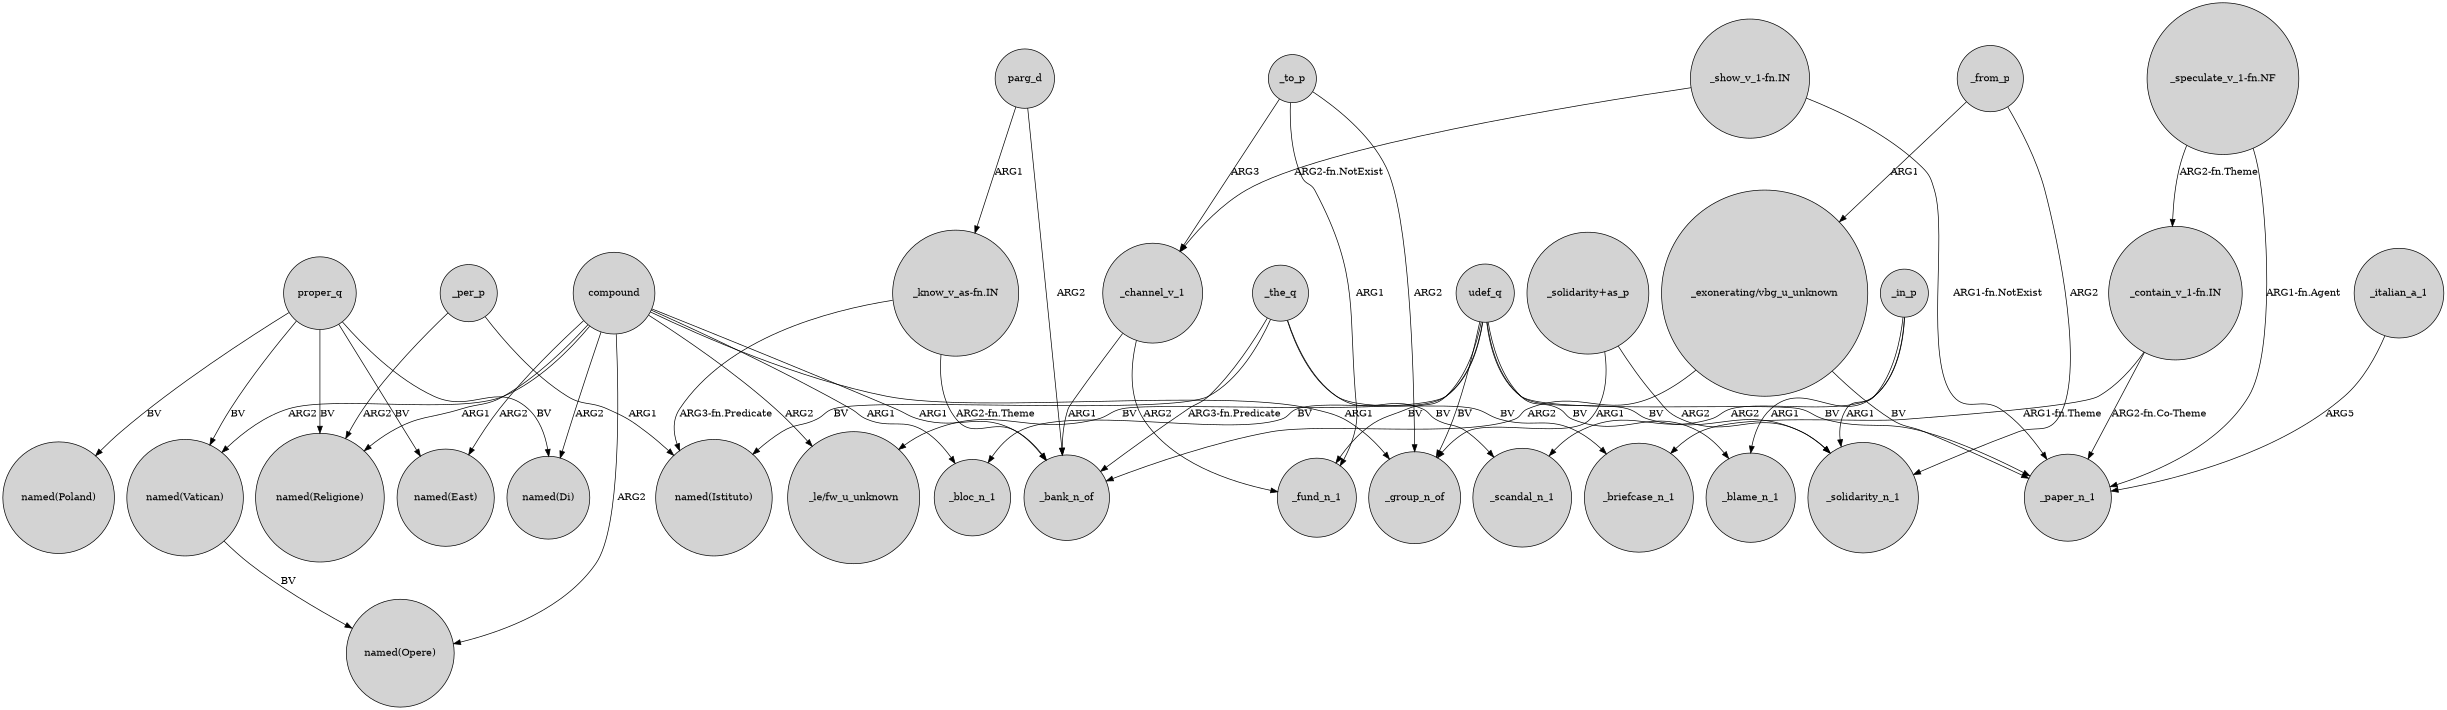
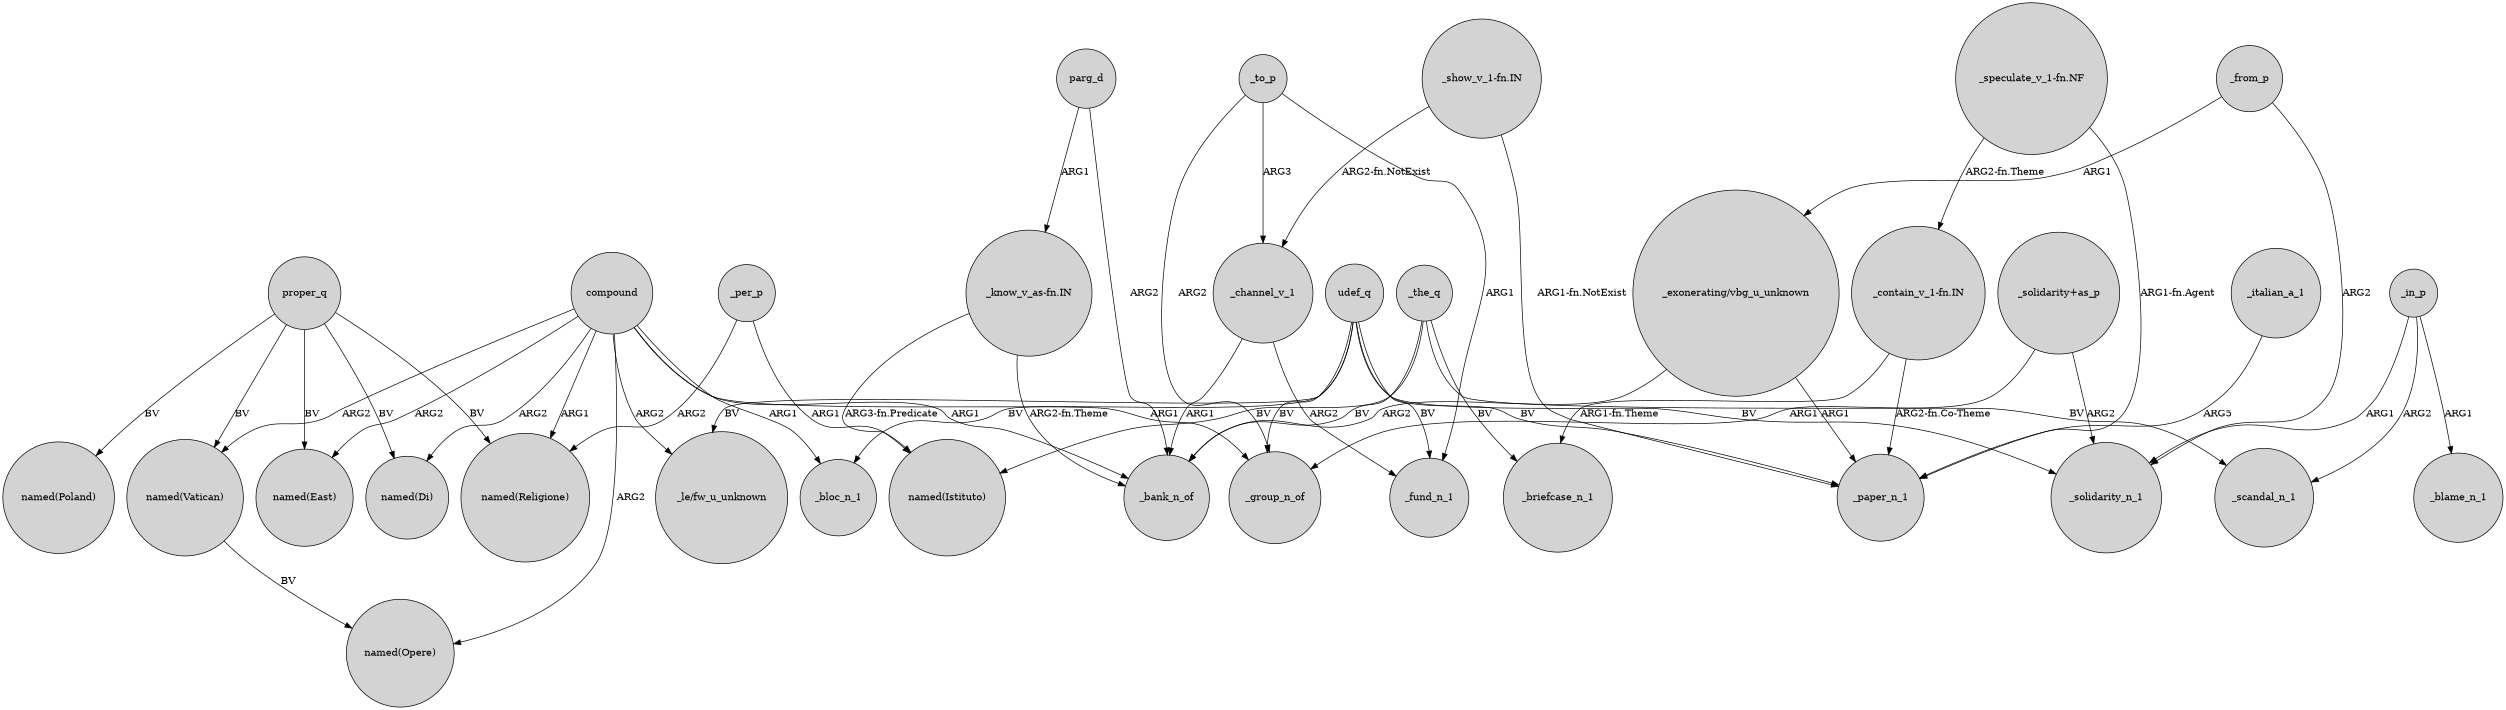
edge "_the_q" -> "_bank_n_of": label "ARG3-fn.Predicate" -> "BV"
edge "_exonerating/vbg_u_unknown" -> "_paper_n_1": label "BV" -> "ARG1"
edge "udef_q" -> "_blame_n_1": removed, label "BV"
